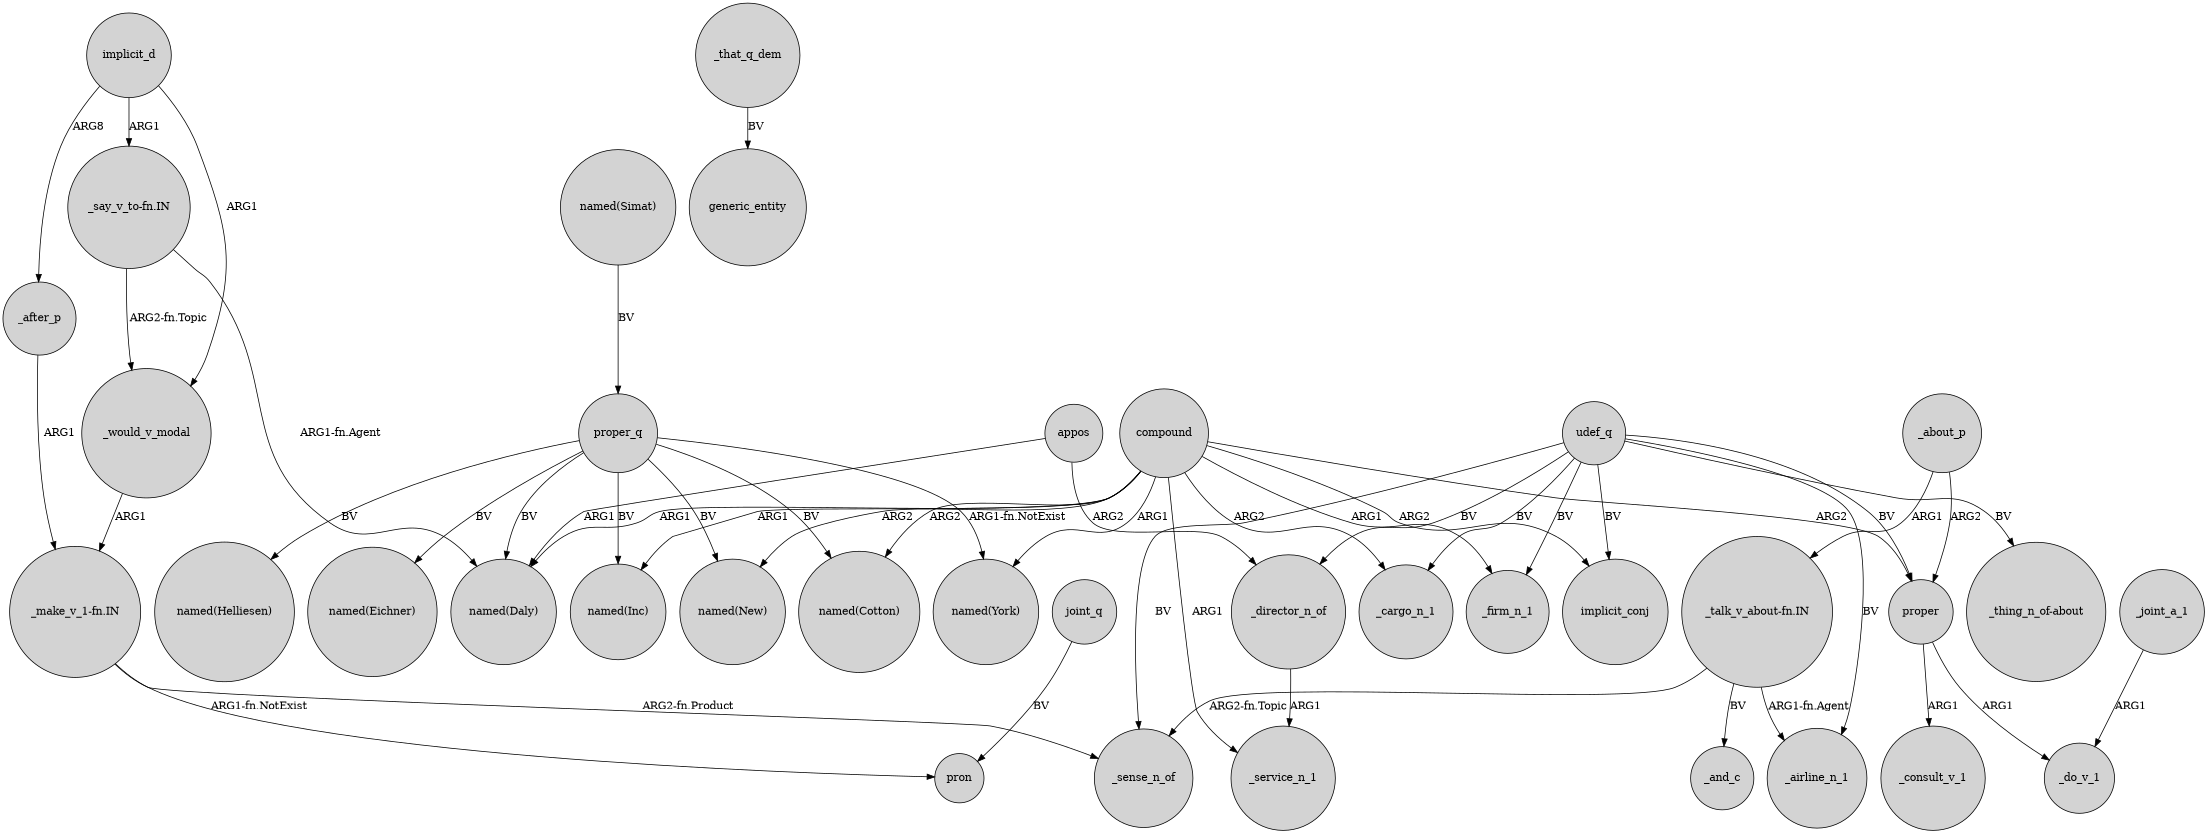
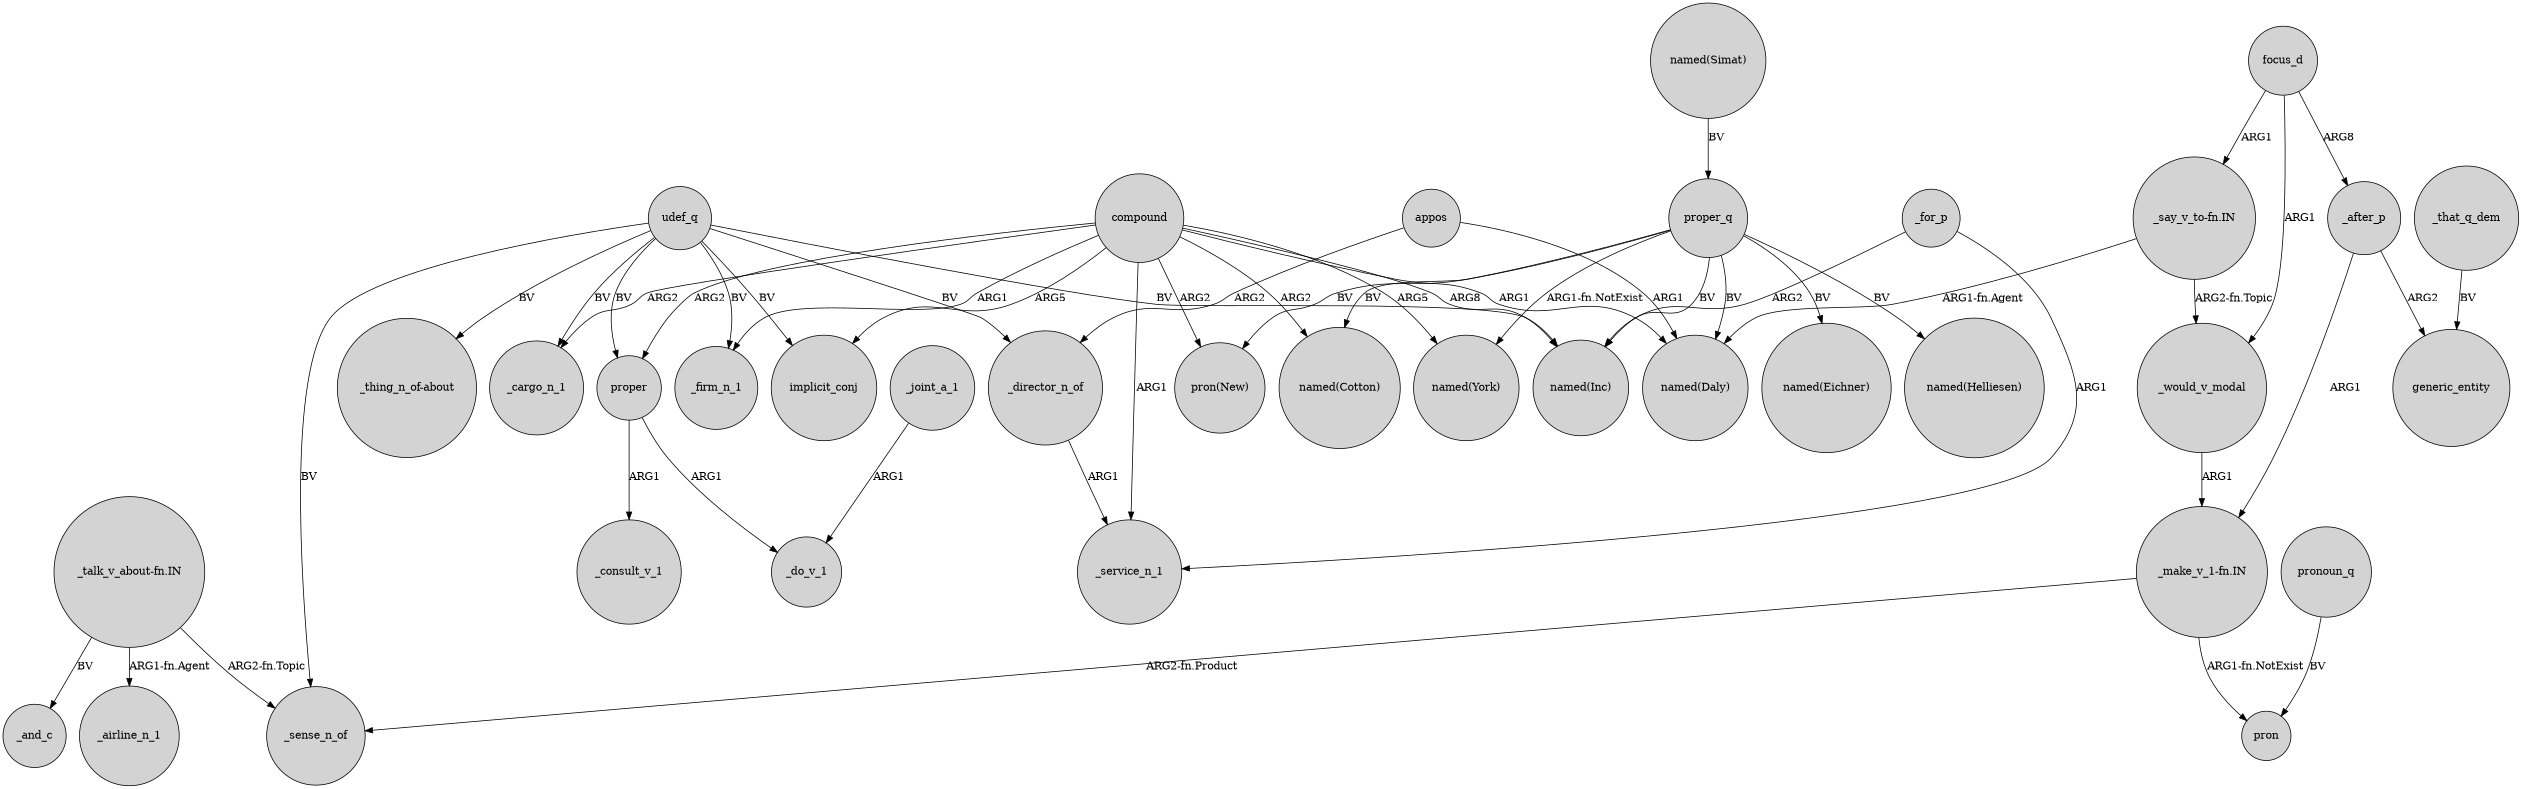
node "implicit_d": label "implicit_d" -> "focus_d"
node "_for_p": added
edge "_after_p" -> "generic_entity": added, label "ARG2"
node "_about_p": removed
edge "udef_q" -> "_airline_n_1": now "udef_q" -> "named(Inc)"
edge "compound" -> "named(Inc)": label "ARG1" -> "ARG8"
edge "compound" -> "named(York)": label "ARG1" -> "ARG5"
edge "compound" -> "implicit_conj": label "ARG2" -> "ARG5"
node "named(New)": label "named(New)" -> "pron(New)"
node "joint_q": label "joint_q" -> "pronoun_q"
